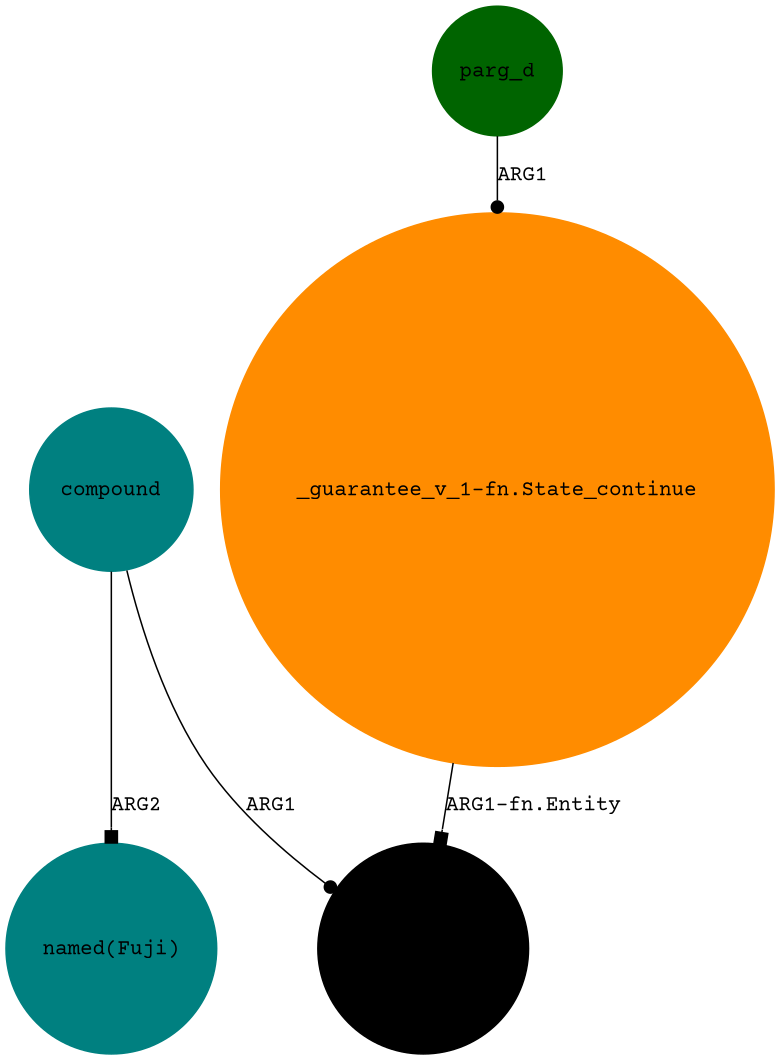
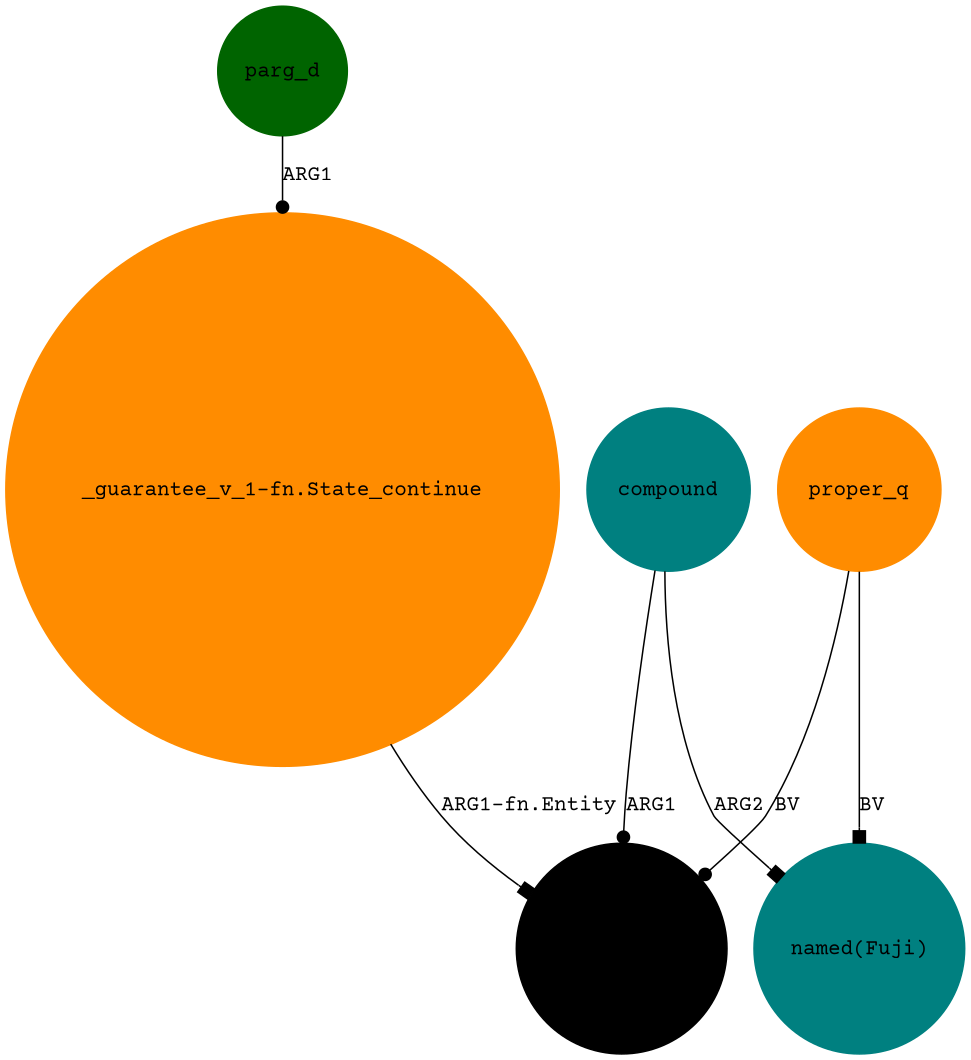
node "proper_q": added
